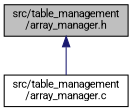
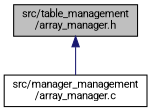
node "src/table_management /array_manager.c": label "src/table_management /array_manager.c" -> "src/manager_management /array_manager.c"
